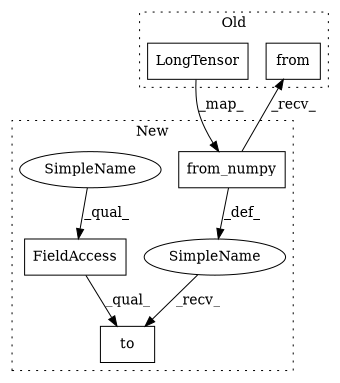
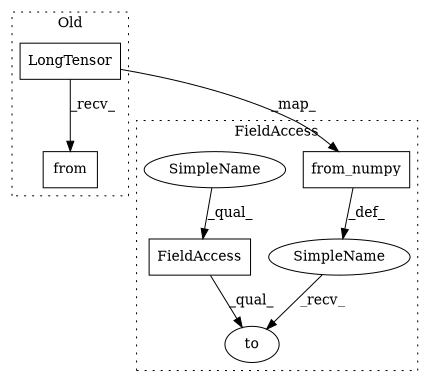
edge "from_numpy" -> "from": now "LongTensor" -> "from"
cluster "New": label "New" -> "FieldAccess"
node "to": shape box -> ellipse
